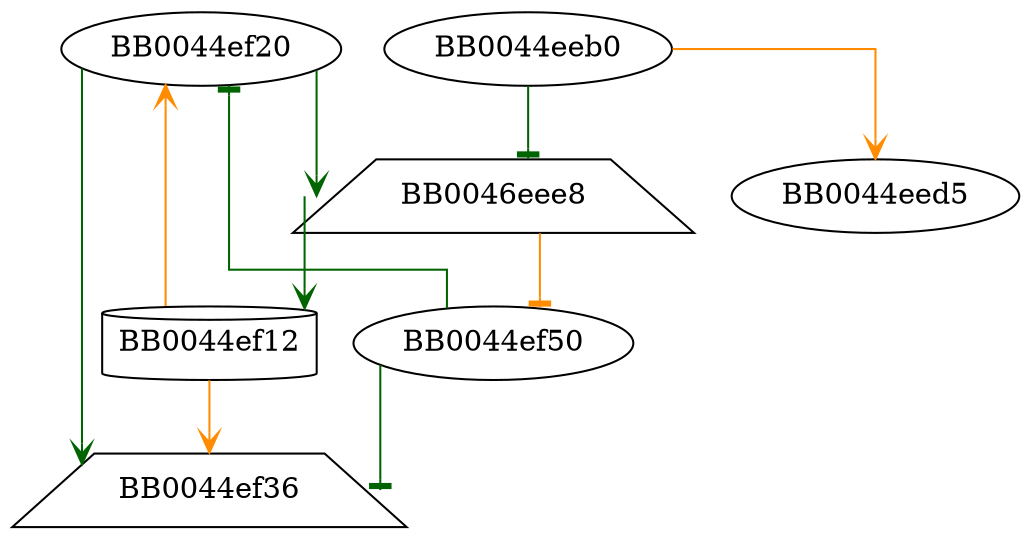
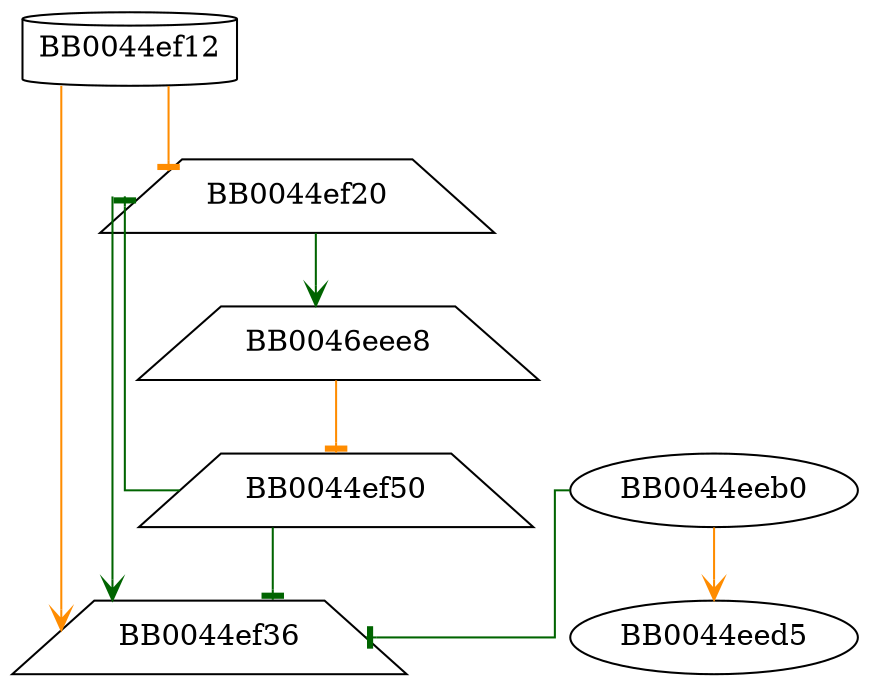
node "BB0044ef20": shape ellipse -> trapezium
edge "BB0044eeb0" -> "BB0046eee8": now "BB0044eeb0" -> "BB0044ef36"
edge "BB0044ef12" -> "BB0044ef20": arrowhead vee -> tee
edge "BB0046eee8" -> "BB0044ef12": removed
node "BB0044ef50": shape ellipse -> trapezium
